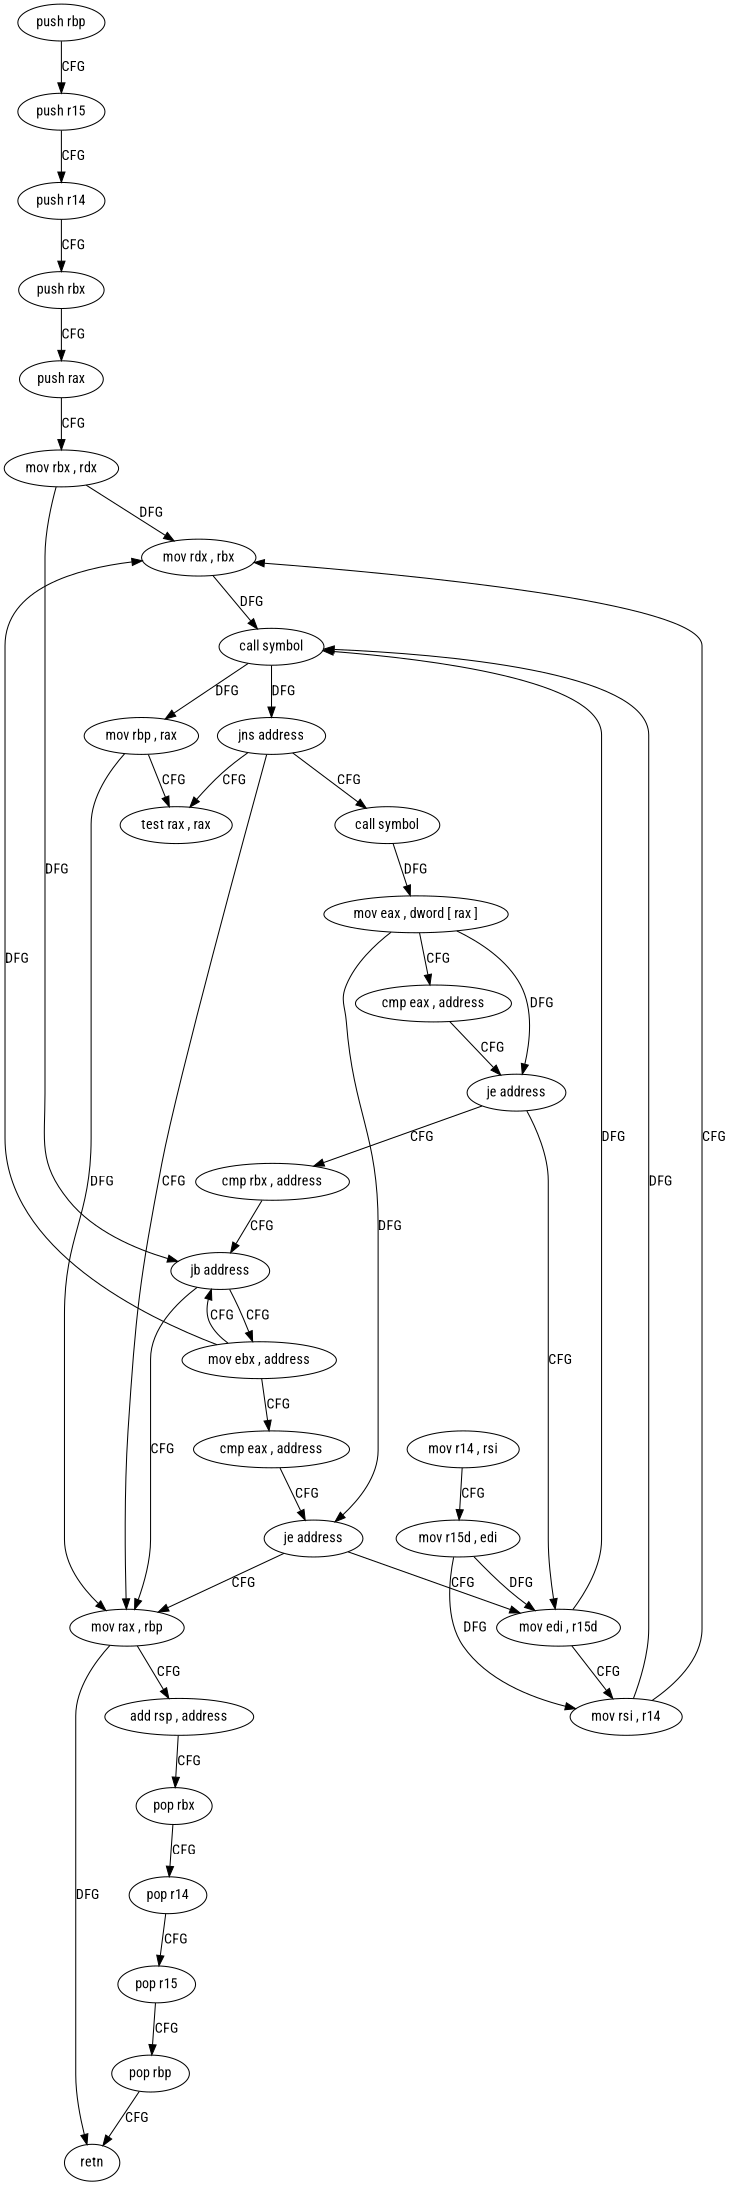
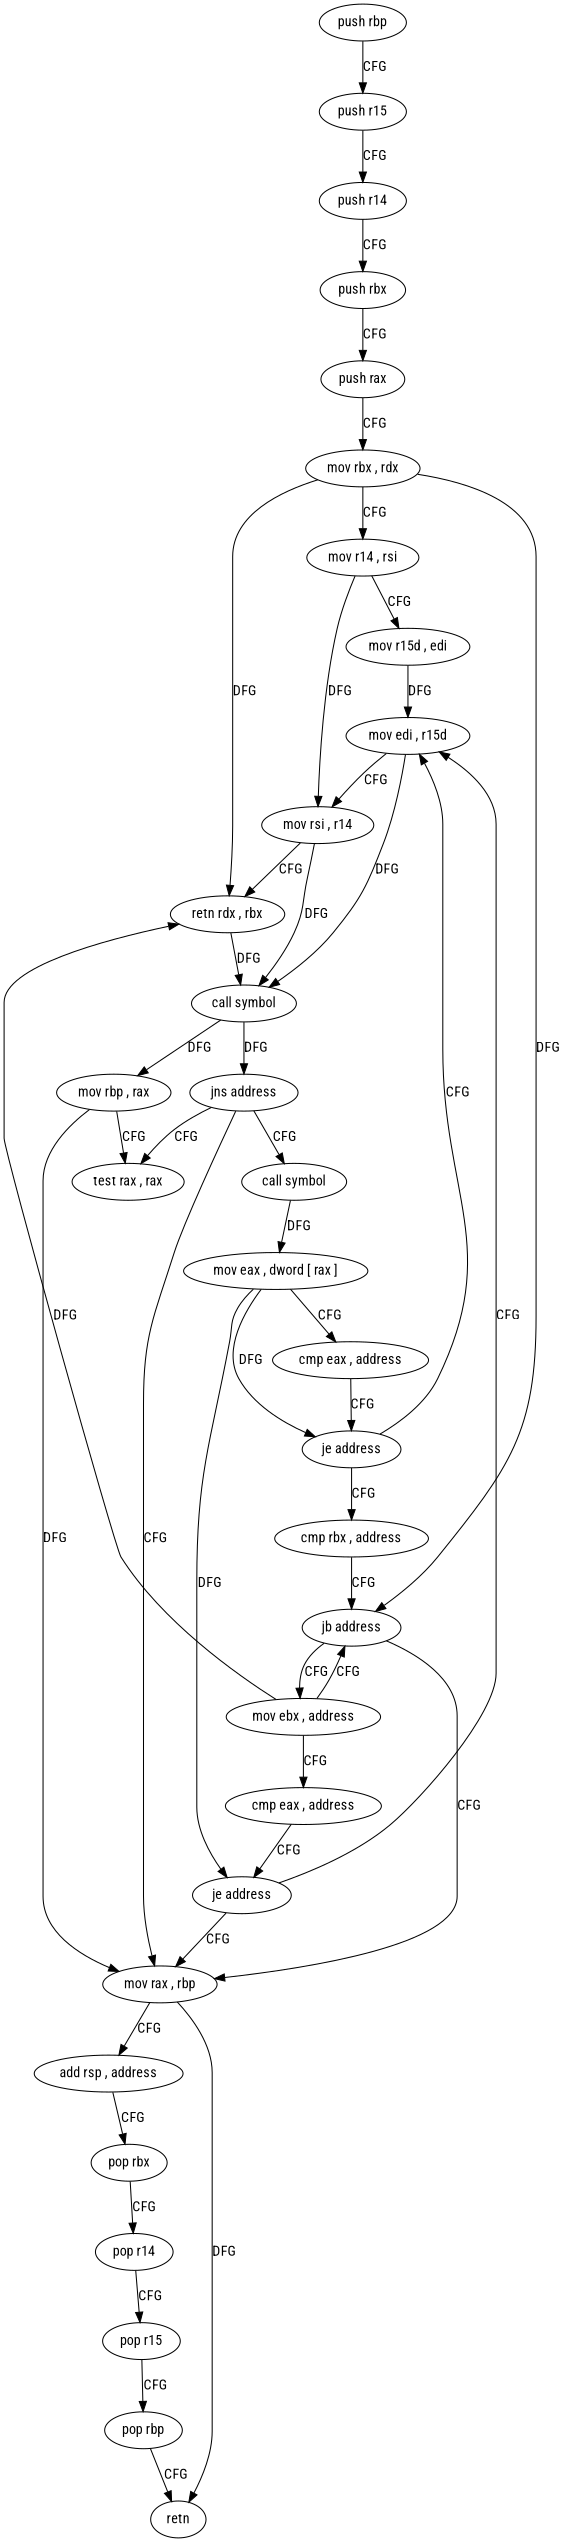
edge "mov rbx , rdx" -> "mov r14 , rsi": added, label "CFG"
node "mov rdx , rbx": label "mov rdx , rbx" -> "retn rdx , rbx"
edge "mov r15d , edi" -> "mov rsi , r14": now "mov r14 , rsi" -> "mov rsi , r14"
